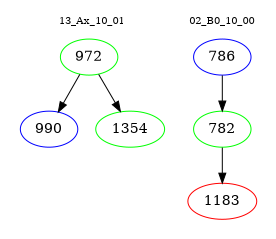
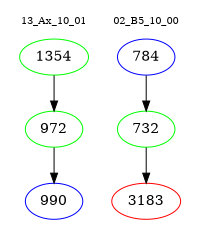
cluster "02_B0_10_00": label "02_B0_10_00" -> "02_B5_10_00"
node "786": label "786" -> "784"
edge "972" -> "1354": reversed
node "782": label "782" -> "732"
node "1183": label "1183" -> "3183"
